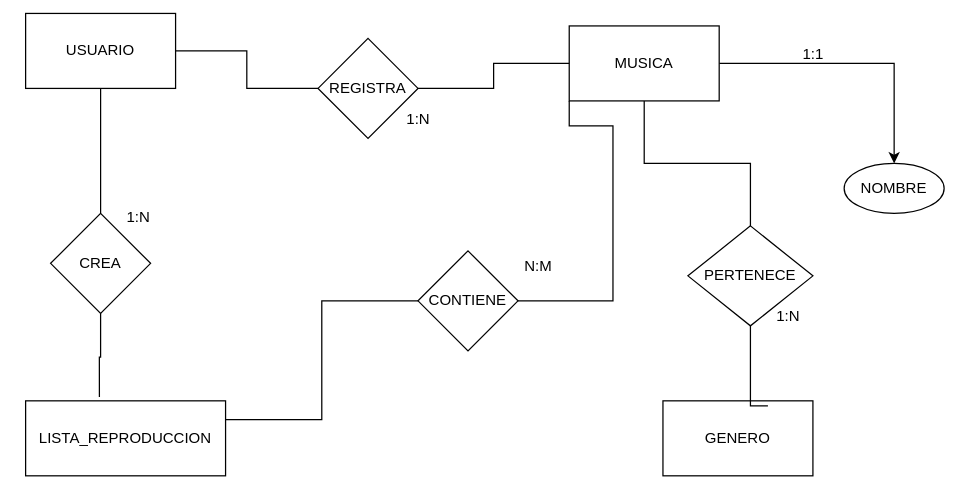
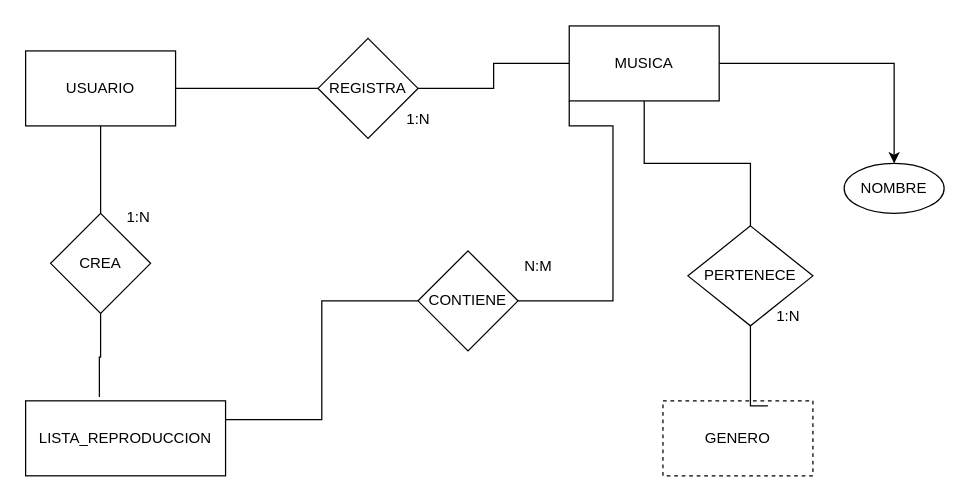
node "USUARIO": moved (101, 51) -> (101, 88)
node "1:1": removed
node "GENERO": style solid -> dashed
